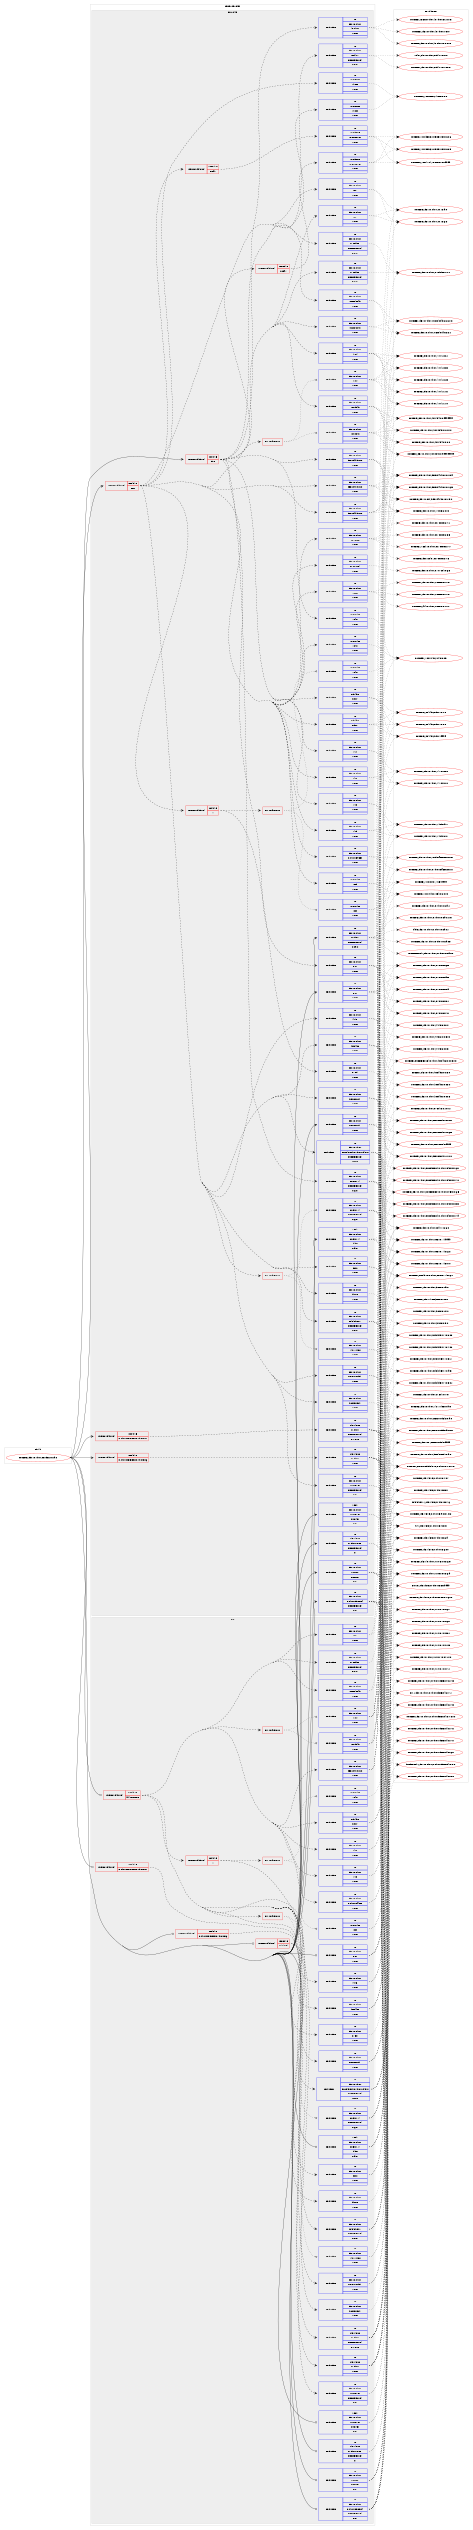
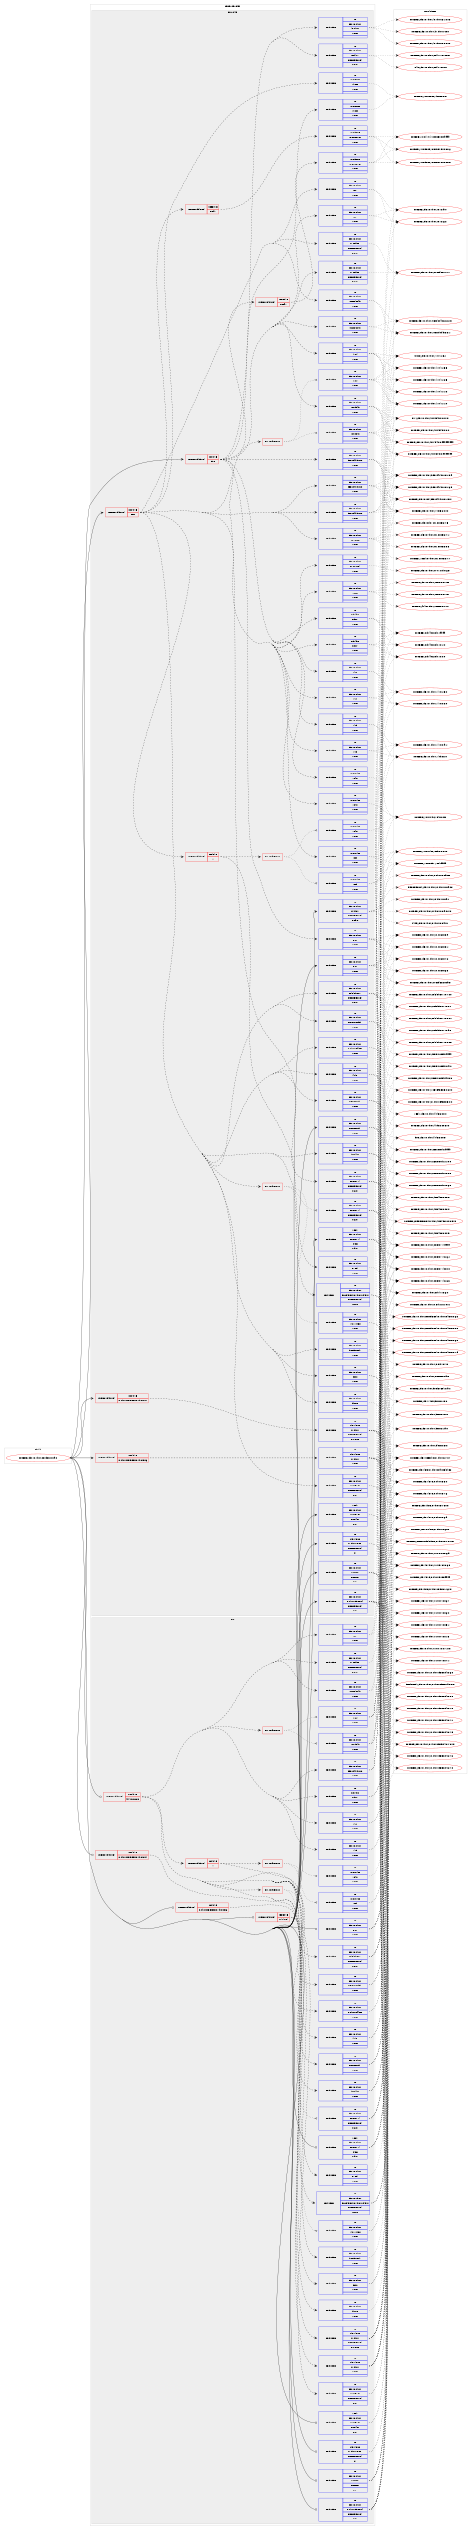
node "portage://exec-python/ipython-5.4.1-r2": label "portage://exec-python/ipython-5.4.1-r2" -> "portage://dev-python/ipython-5.4.1-r2"
node "portage://dev-python/lxml-4.3.4": label "portage://dev-python/lxml-4.3.4" -> "blosc://dev-python/lxml-4.3.4"
node "portage://dev-python/html5lib-1.0.1-r1": label "portage://dev-python/html5lib-1.0.1-r1" -> "any://dev-python/html5lib-1.0.1-r1"
node "portage://dev-python/xlrd-0.9.4": label "portage://dev-python/xlrd-0.9.4" -> "portage://dev-python/xlwt-0.9.4"
node "portage://dev-python/pytz-2019.3": label "portage://dev-python/pytz-2019.3" -> "portage://dev-python/pytables-2019.3"
node "portage://dev-python/jinja-2.10.1": label "portage://dev-python/jinja-2.10.1" -> "weak://dev-python/jinja-2.10.1"
node "portage://dev-python/jinja-2.10.3": label "portage://dev-python/jinja-2.10.3" -> "doc://dev-python/jinja-2.10.3"
node "targets://dev-python/httplib2-0.13.0": label "targets://dev-python/httplib2-0.13.0" -> "portage://dev-python/httplib2-0.13.0"
node "portage://dev-python/google-api-python-client-1.7.0": removed
node "portage://dev-python/portage-api-python-client-1.6.5": label "portage://dev-python/portage-api-python-client-1.6.5" -> "portage://dev-python/google-api-python-client-1.6.5"
node "portage://positive-python/openpyxl-2.6.4": label "portage://positive-python/openpyxl-2.6.4" -> "portage://dev-python/openpyxl-2.6.4"
node "portage://dev-python/xlsxwriter-0.9.8": label "portage://dev-python/xlsxwriter-0.9.8" -> "portage://dev-python/greater-0.9.8"
node "portage://dev-rpy/statsmodels-9999": label "portage://dev-rpy/statsmodels-9999" -> "portage://dev-python/statsmodels-9999"
node "portage://dev-lang/python-2.7.17": label "portage://dev-lang/python-2.7.17" -> "portage://dev-negative/python-2.7.17"
node "sqlalchemy://dev-lang/python-3.7.6": label "sqlalchemy://dev-lang/python-3.7.6" -> "portage://dev-lang/python-3.7.6"
node "portage://dev-lang/python-3.9.0_pytz2": label "portage://dev-lang/python-3.9.0_pytz2" -> "portage://dev-lang/python-3.9.0_alpha2"
node "full://dev-lang/python-3.7.5-r1": label "full://dev-lang/python-3.7.5-r1" -> "portage://dev-lang/python-3.7.5-r1"
node "portage://dev-lang/python-3.6.10": label "portage://dev-lang/python-3.6.10" -> "portage://server-lang/python-3.6.10"
node "group://dev-lang/python-exec-9999": label "group://dev-lang/python-exec-9999" -> "portage://dev-lang/python-exec-9999"
node "any://dev-python/python-dateutil-2.7.4": label "any://dev-python/python-dateutil-2.7.4" -> "portage://dev-python/python-dateutil-2.7.4"
